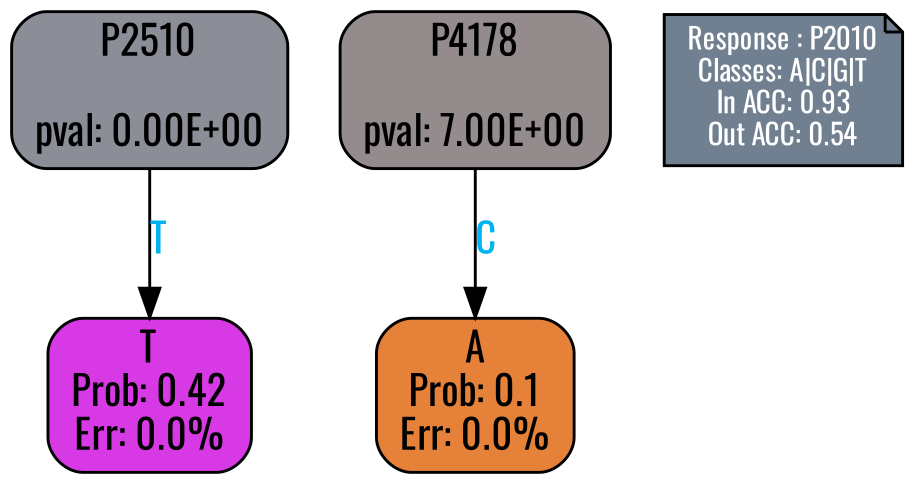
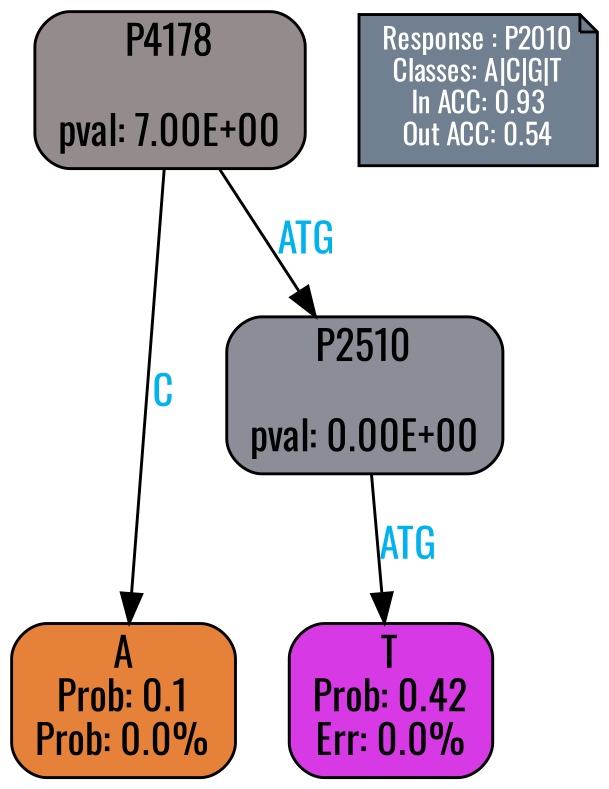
edge "P4178 pval: 7.00E+00" -> "P2510 pval: 0.00E+00": added, label "ATG"
edge "P2510 pval: 0.00E+00" -> "T Prob: 0.42 Err: 0.0%": label "T" -> "ATG"
node "A Prob: 0.1 Err: 0.0%": label "A Prob: 0.1 Err: 0.0%" -> "A Prob: 0.1 Prob: 0.0%"
